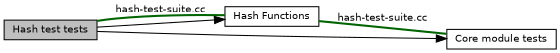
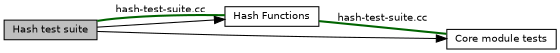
node "Hash test tests": label "Hash test tests" -> "Hash test suite"
